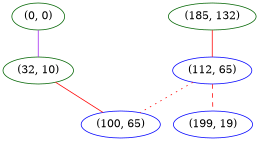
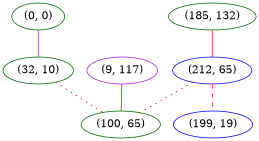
node "(9, 117)": added
node "(112, 65)": label "(112, 65)" -> "(212, 65)"
edge "(32, 10)" -- "(100, 65)": style solid -> dotted
node "(100, 65)": color blue -> darkgreen
